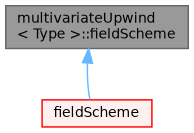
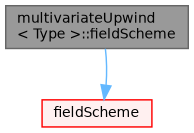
edge "fieldScheme" -> "multivariateUpwind < Type >::fieldScheme": reversed
